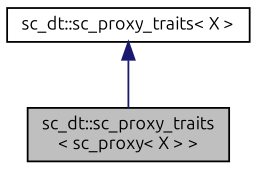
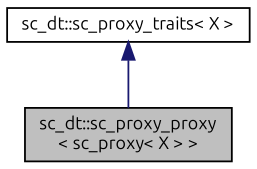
node "sc_dt::sc_proxy_traits < sc_proxy< X > >": label "sc_dt::sc_proxy_traits < sc_proxy< X > >" -> "sc_dt::sc_proxy_proxy < sc_proxy< X > >"
